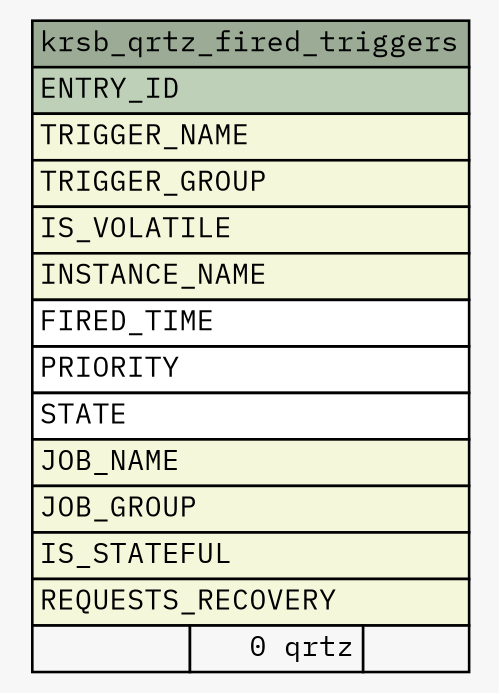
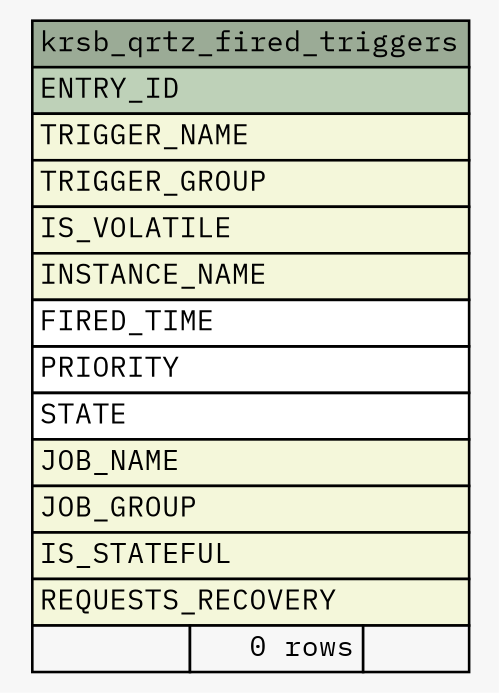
node "krsb_qrtz_fired_triggers": text "0 qrtz" -> "0 rows"
